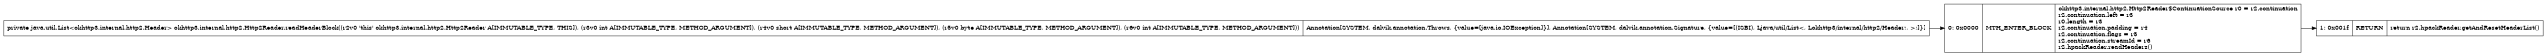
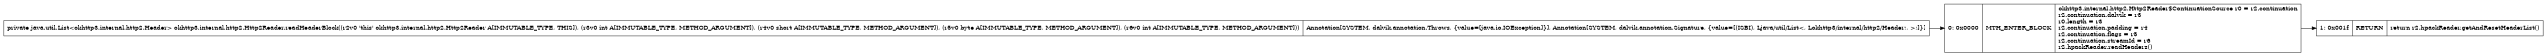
node "0: 0x0000": text "r2.continuation.left = r3" -> "r2.continuation.dalvik = r3"
